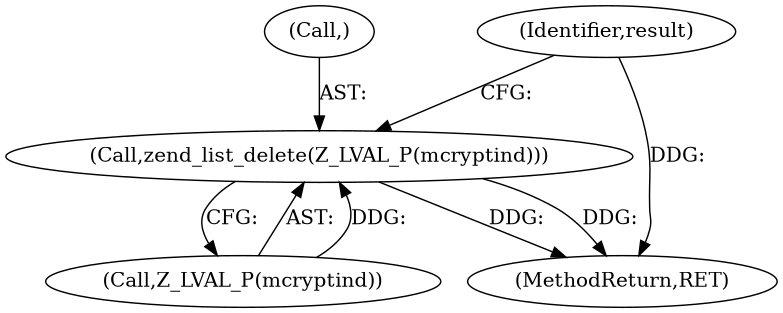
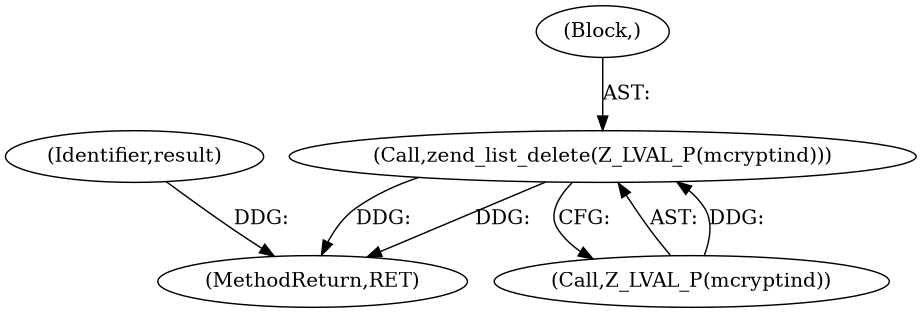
node "(Call,)": label "(Call,)" -> "(Block,)"
edge "(Identifier,result)" -> "(Call,zend_list_delete(Z_LVAL_P(mcryptind)))": removed, label "CFG:"
